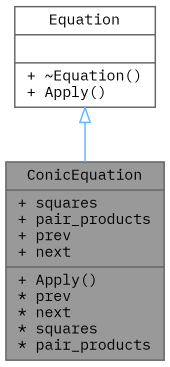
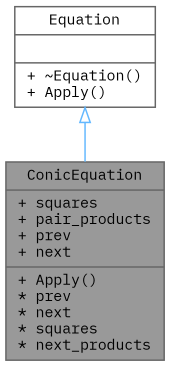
node "ConicEquation": text "* pair_products" -> "* next_products"
